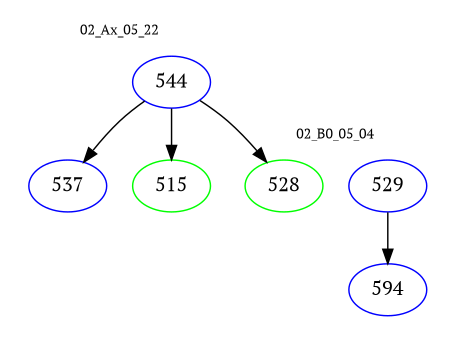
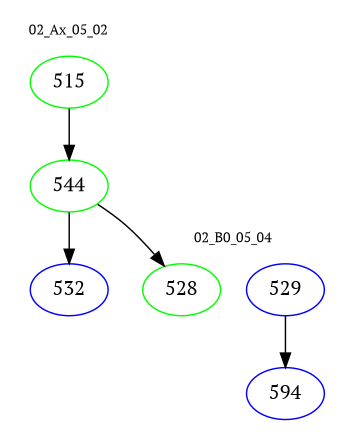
cluster "02_Ax_05_22": label "02_Ax_05_22" -> "02_Ax_05_02"
node "544": color blue -> green
edge "544" -> "515": reversed
node "537": label "537" -> "532"
